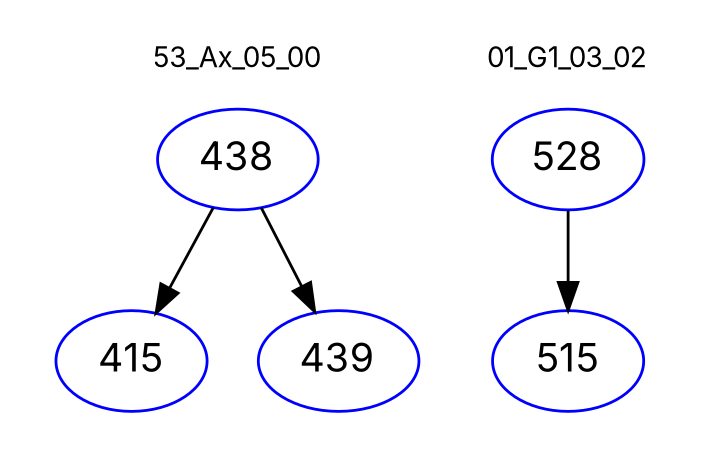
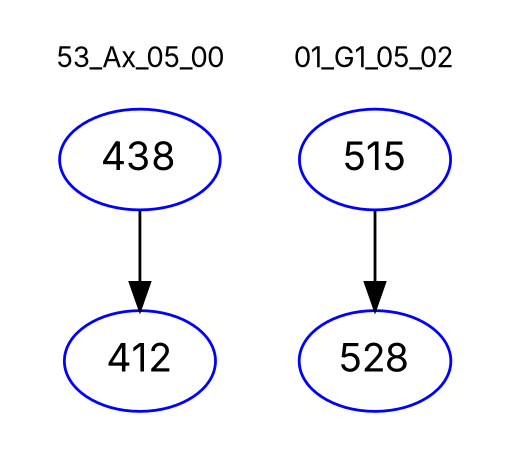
cluster "01_G1_03_02": label "01_G1_03_02" -> "01_G1_05_02"
edge "528" -> "515": reversed
node "415": label "415" -> "412"
node "439": removed
